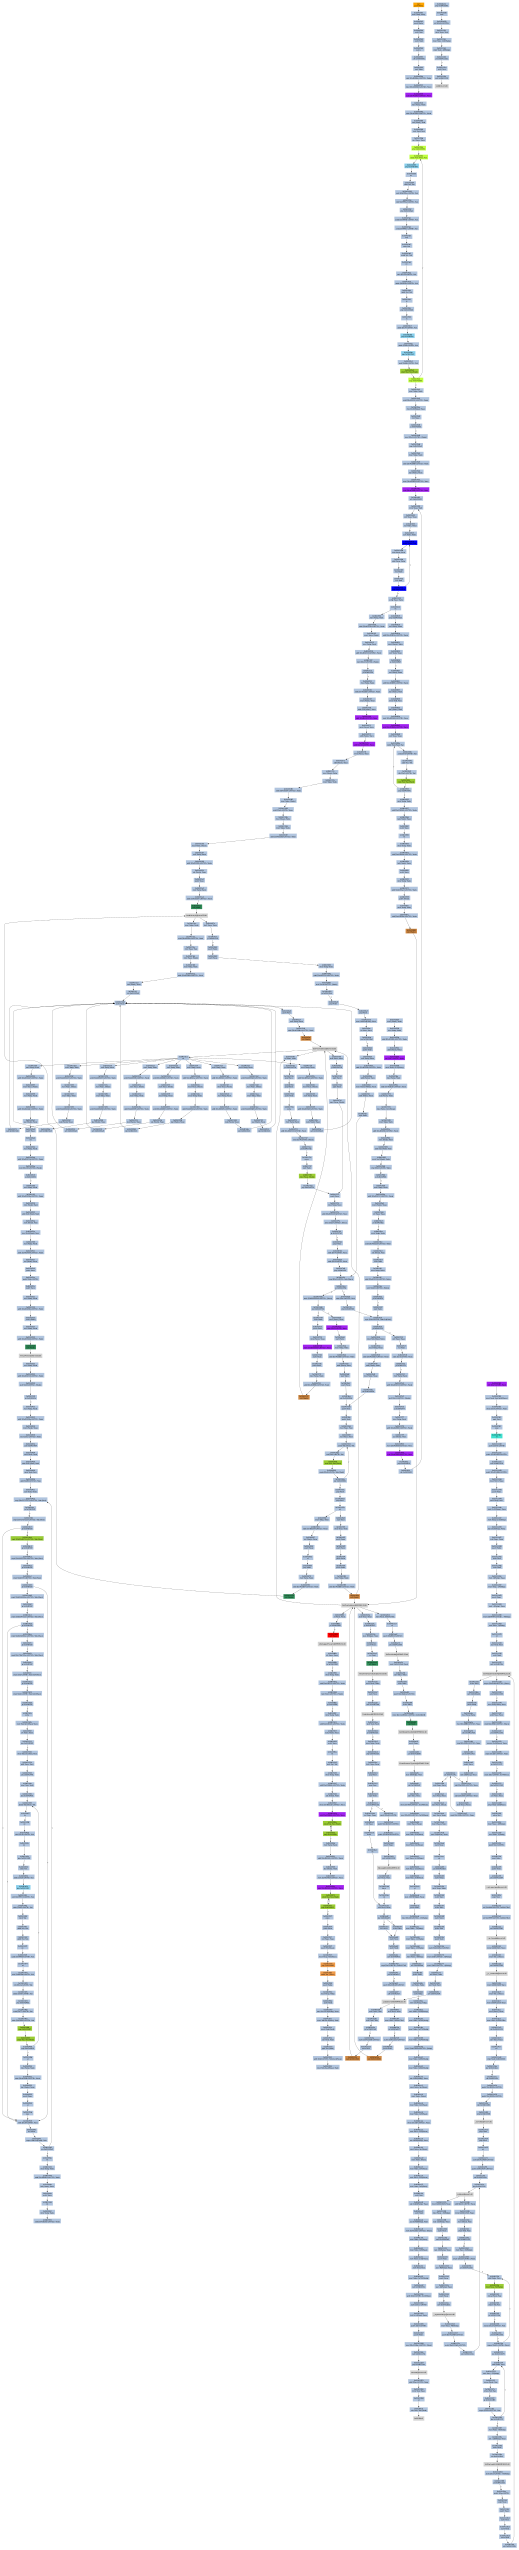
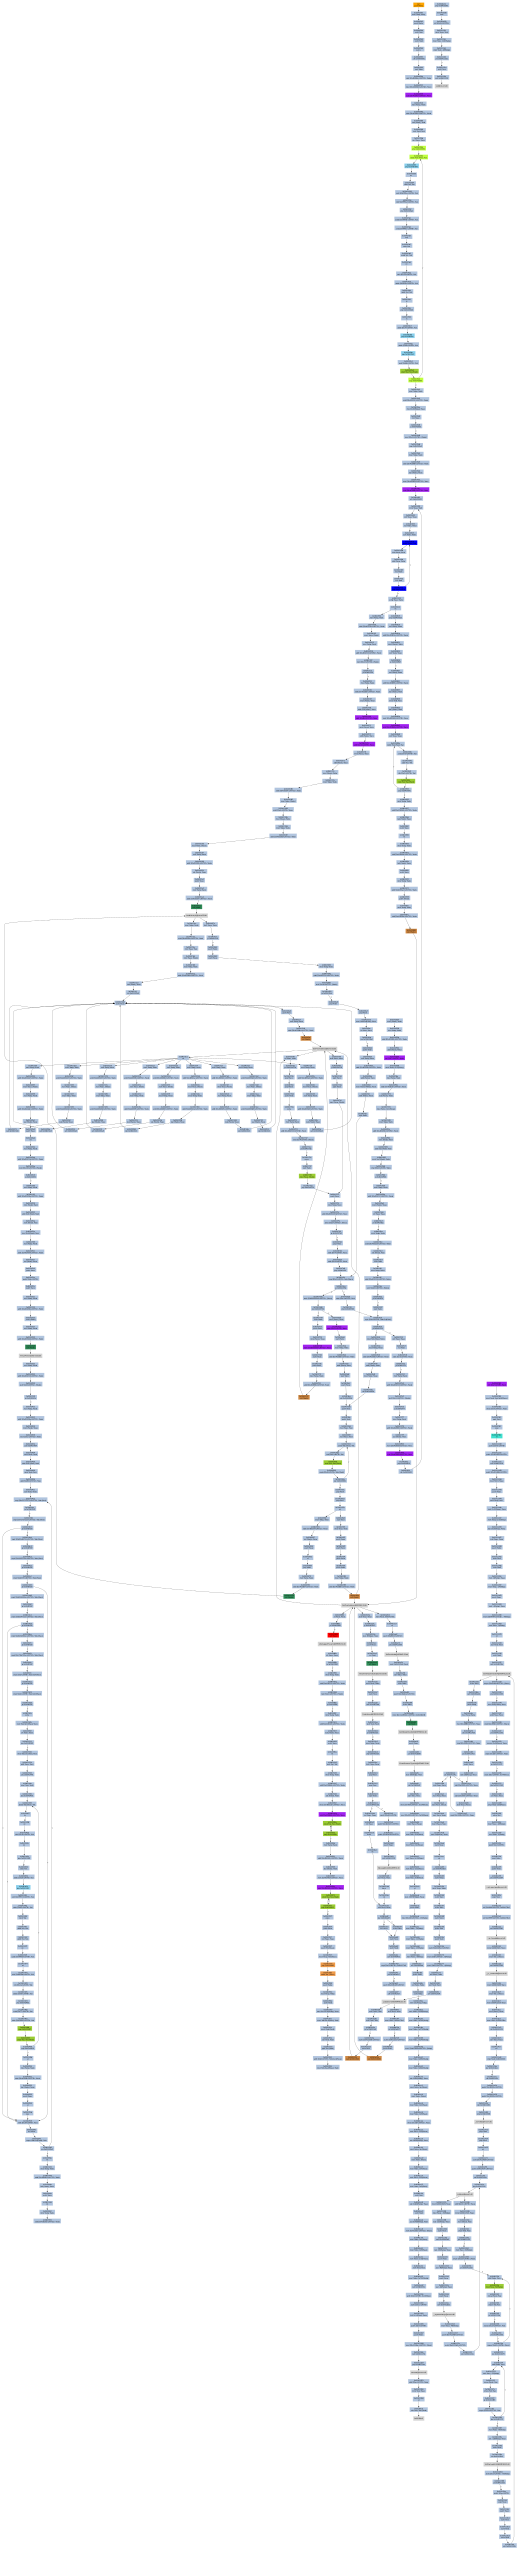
node "0x0041f4bd cmpl $0x6f6c6572<UINT32>, %ds:(%esi)": fillcolor yellowgreen -> lightsteelblue
